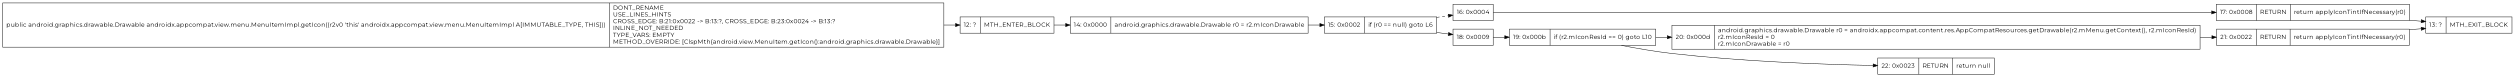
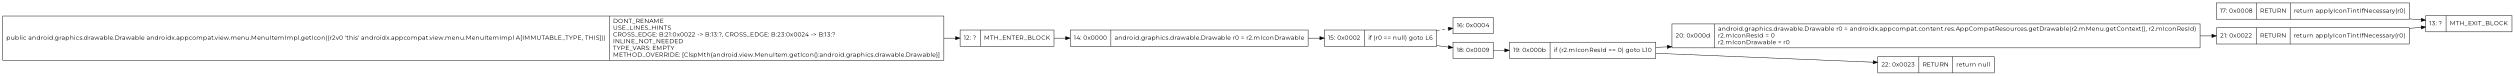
edge "16: 0x0004" -> "17: 0x0008": removed
